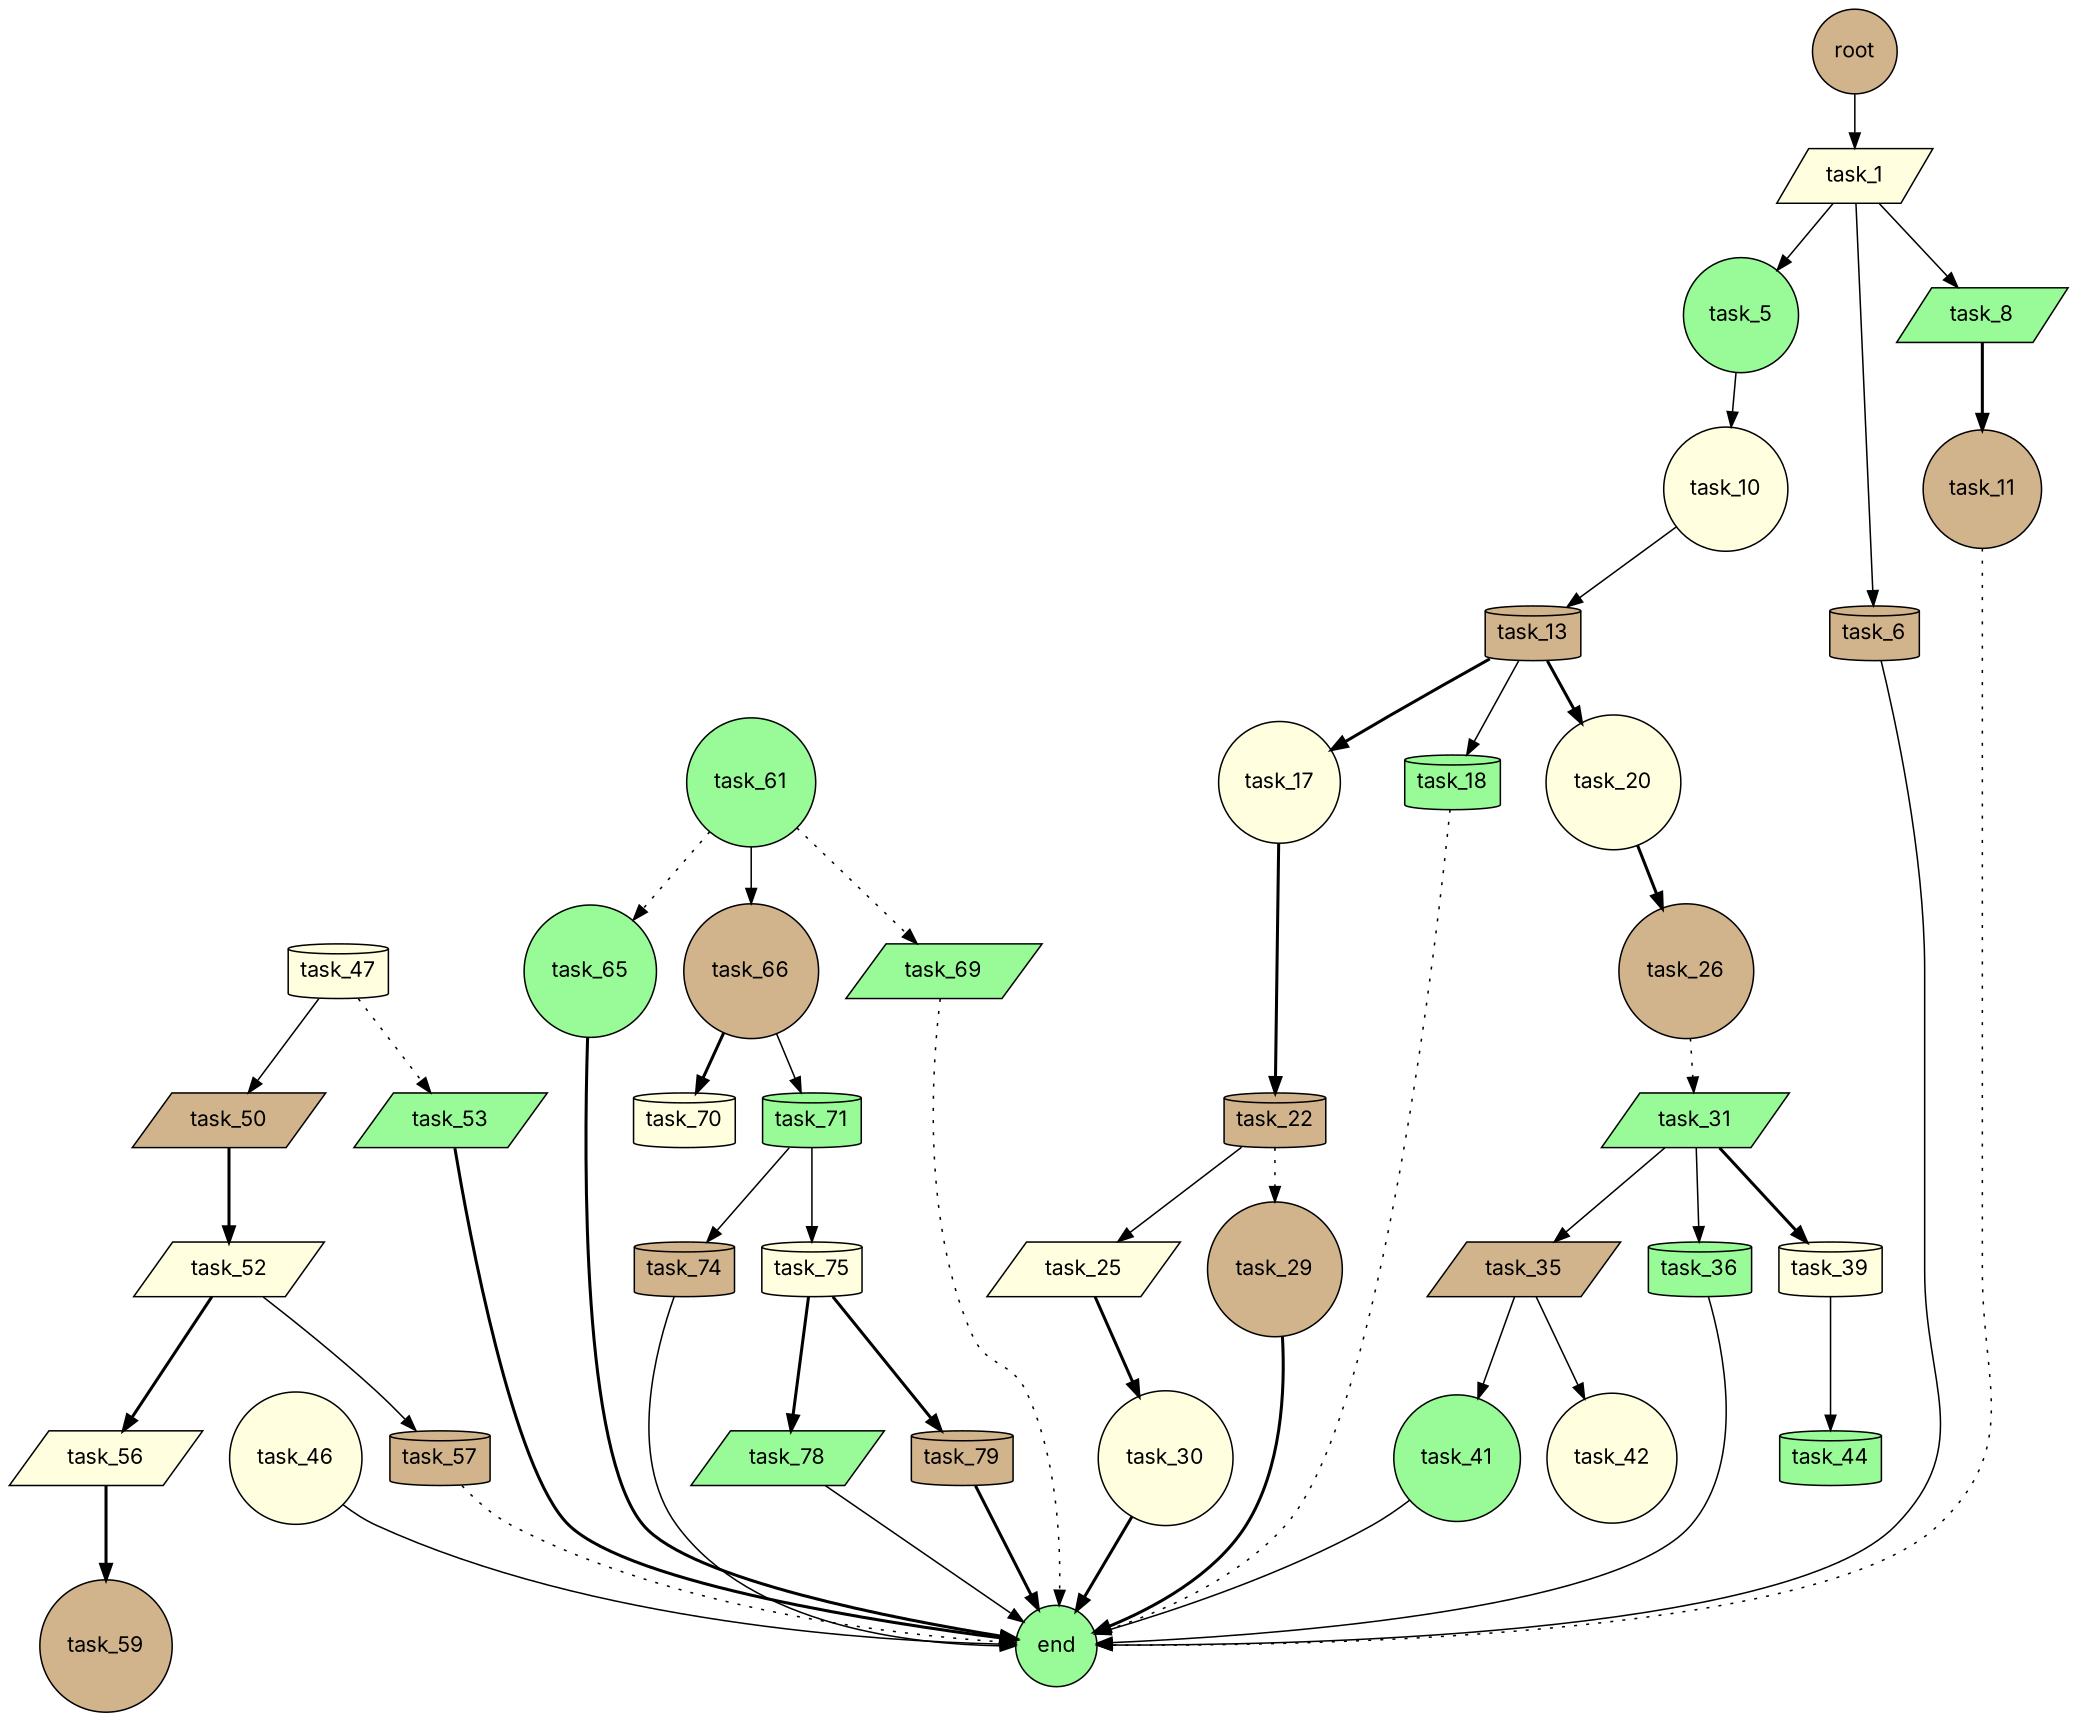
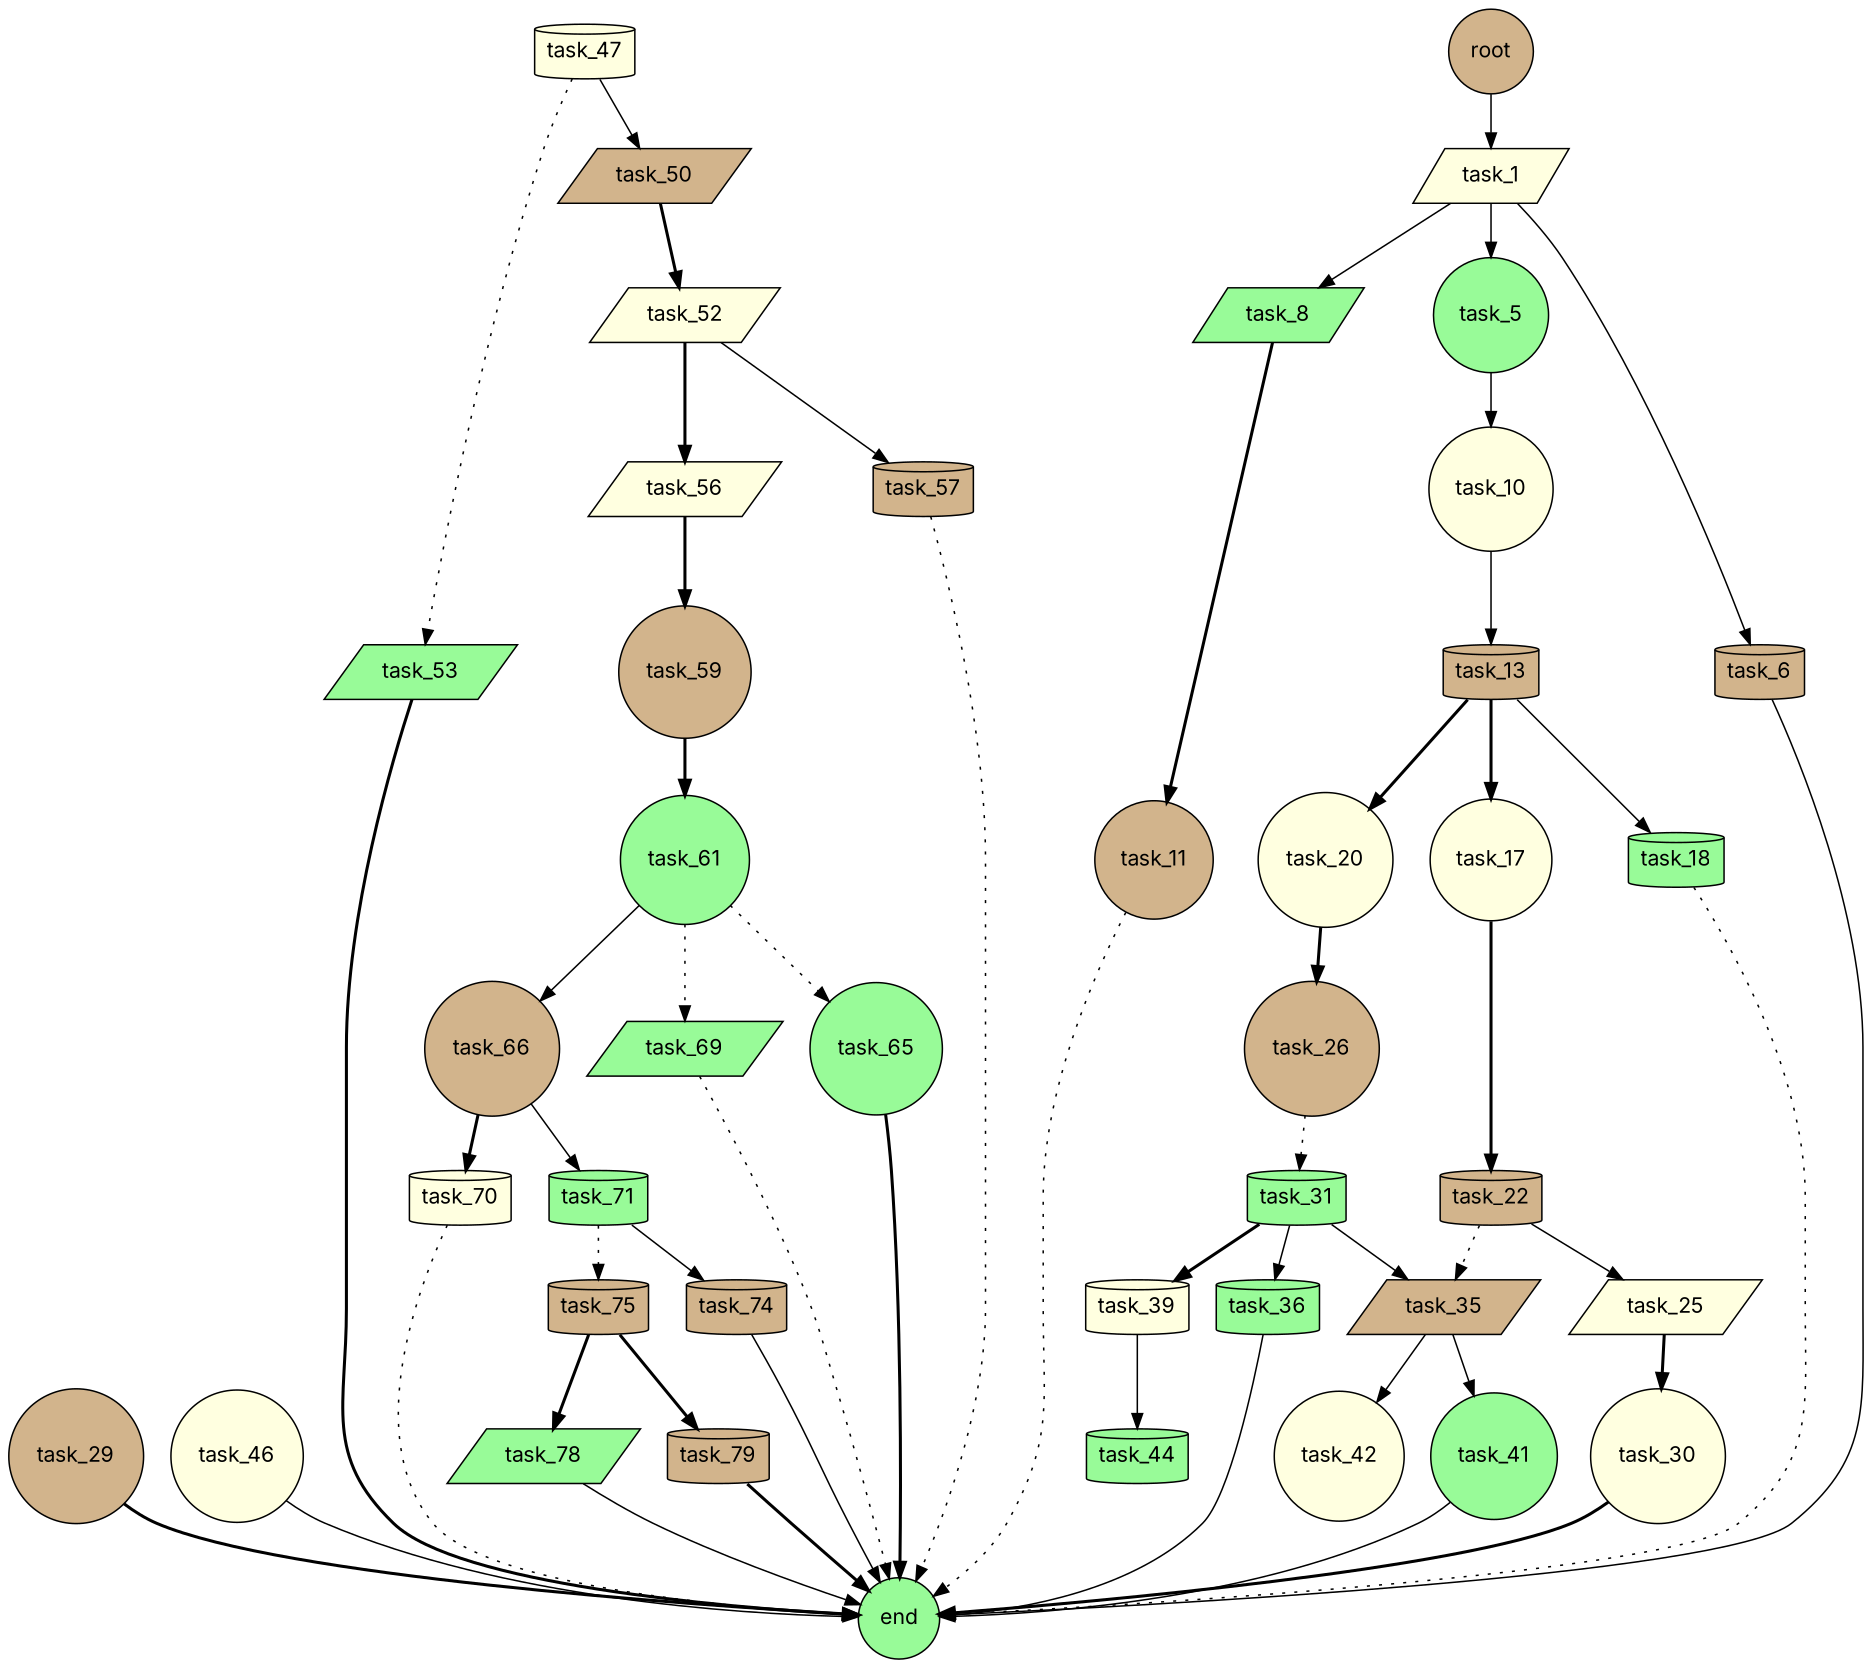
edge "task_59" -> "task_61": added
node "task_31": shape parallelogram -> cylinder
edge "task_22" -> "task_29": now "task_22" -> "task_35"
edge "task_71" -> "task_75": style solid -> dotted
node "task_75": fillcolor lightyellow -> tan
edge "task_70" -> "end": added
